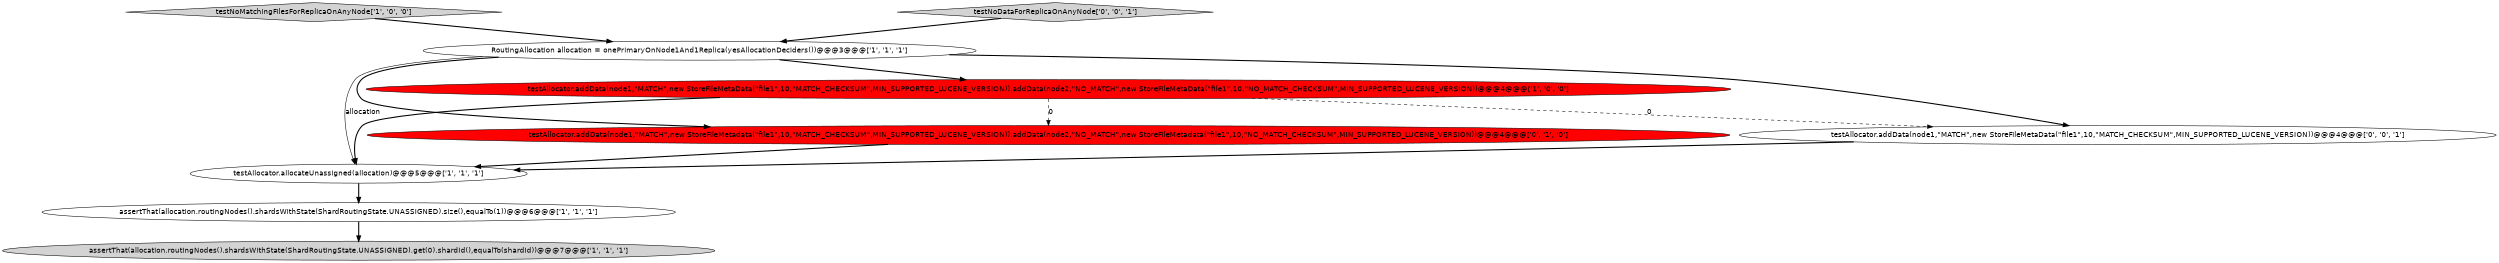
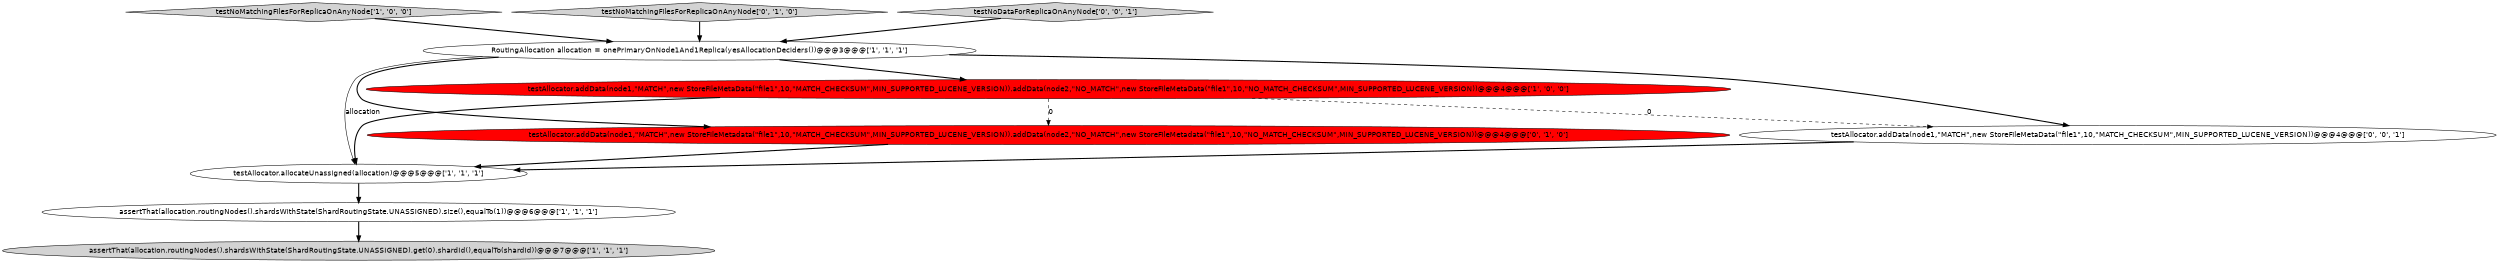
node "testNoMatchingFilesForReplicaOnAnyNode['0', '1', '0']": added
